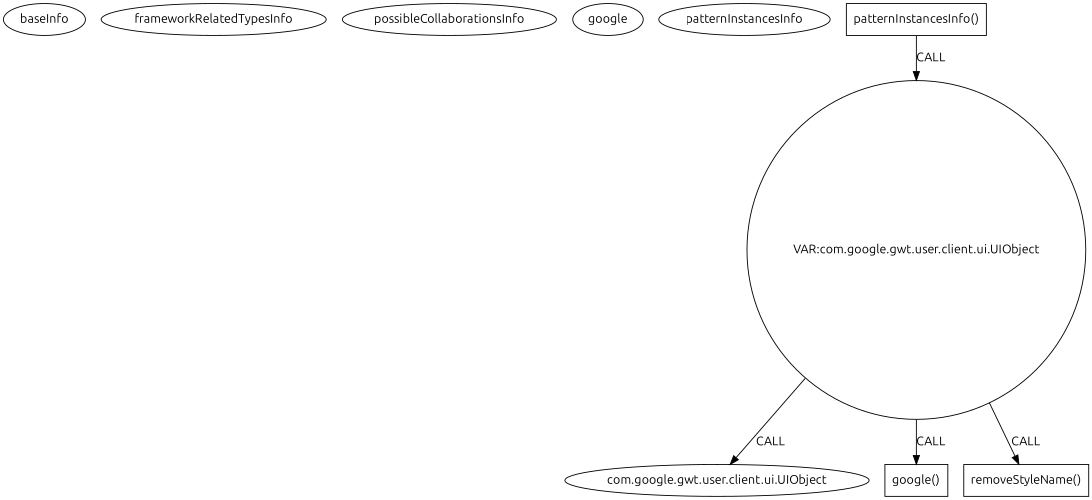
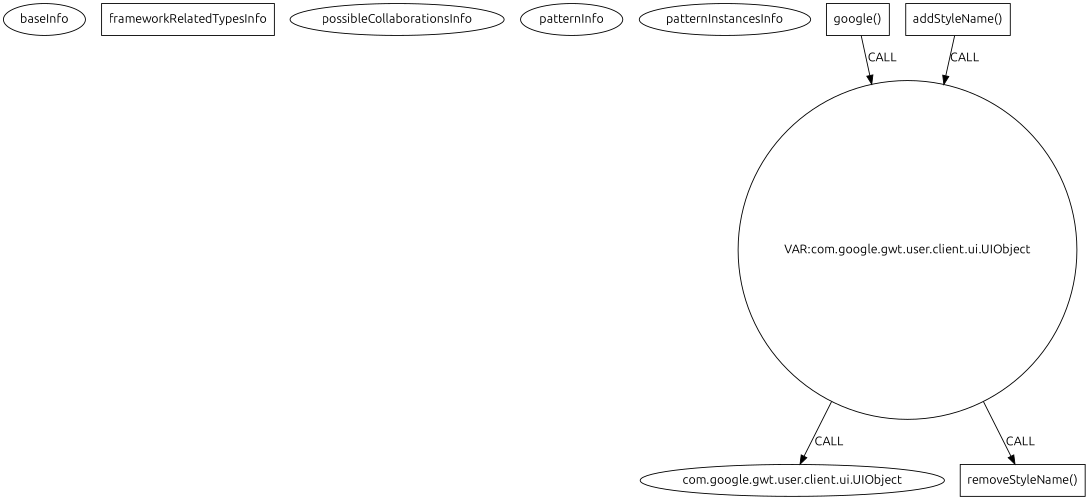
node "frameworkRelatedTypesInfo": shape ellipse -> box
node "google": label "google" -> "patternInfo"
node "patternInstancesInfo()": label "patternInstancesInfo()" -> "addStyleName()"
edge "VAR:com.google.gwt.user.client.ui.UIObject" -> "google()": reversed
